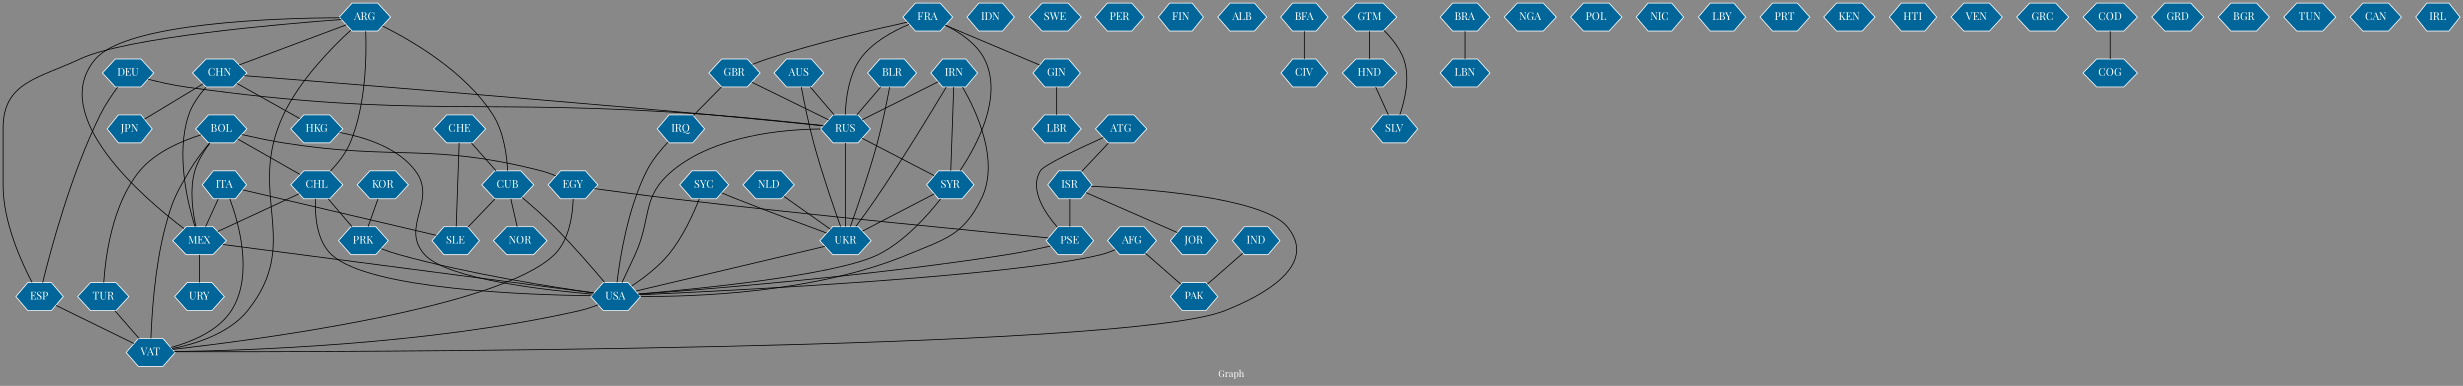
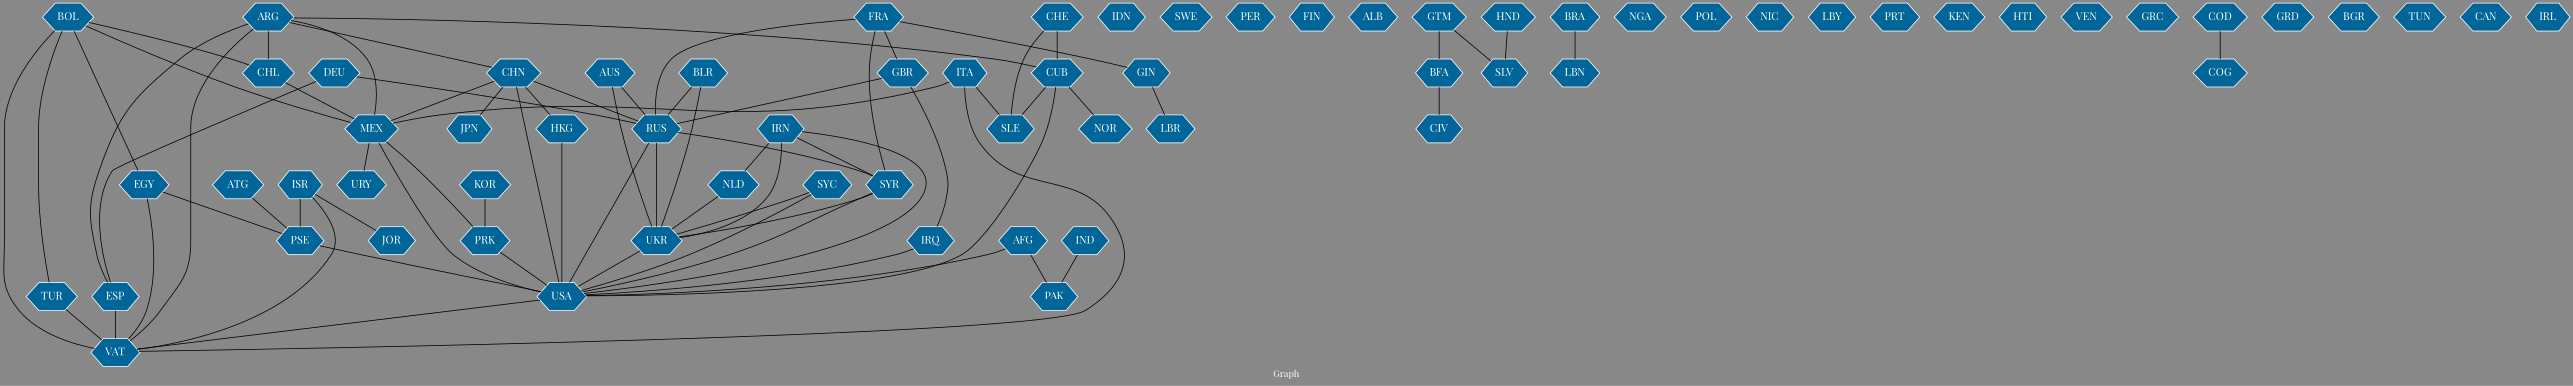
edge "GTM" -- "HND": now "GTM" -- "BFA"
edge "IRN" -- "RUS": now "IRN" -- "NLD"
edge "ATG" -- "ISR": removed
edge "CHL" -- "PRK": now "MEX" -- "PRK"
edge "CHL" -- "USA": now "CHN" -- "USA"
